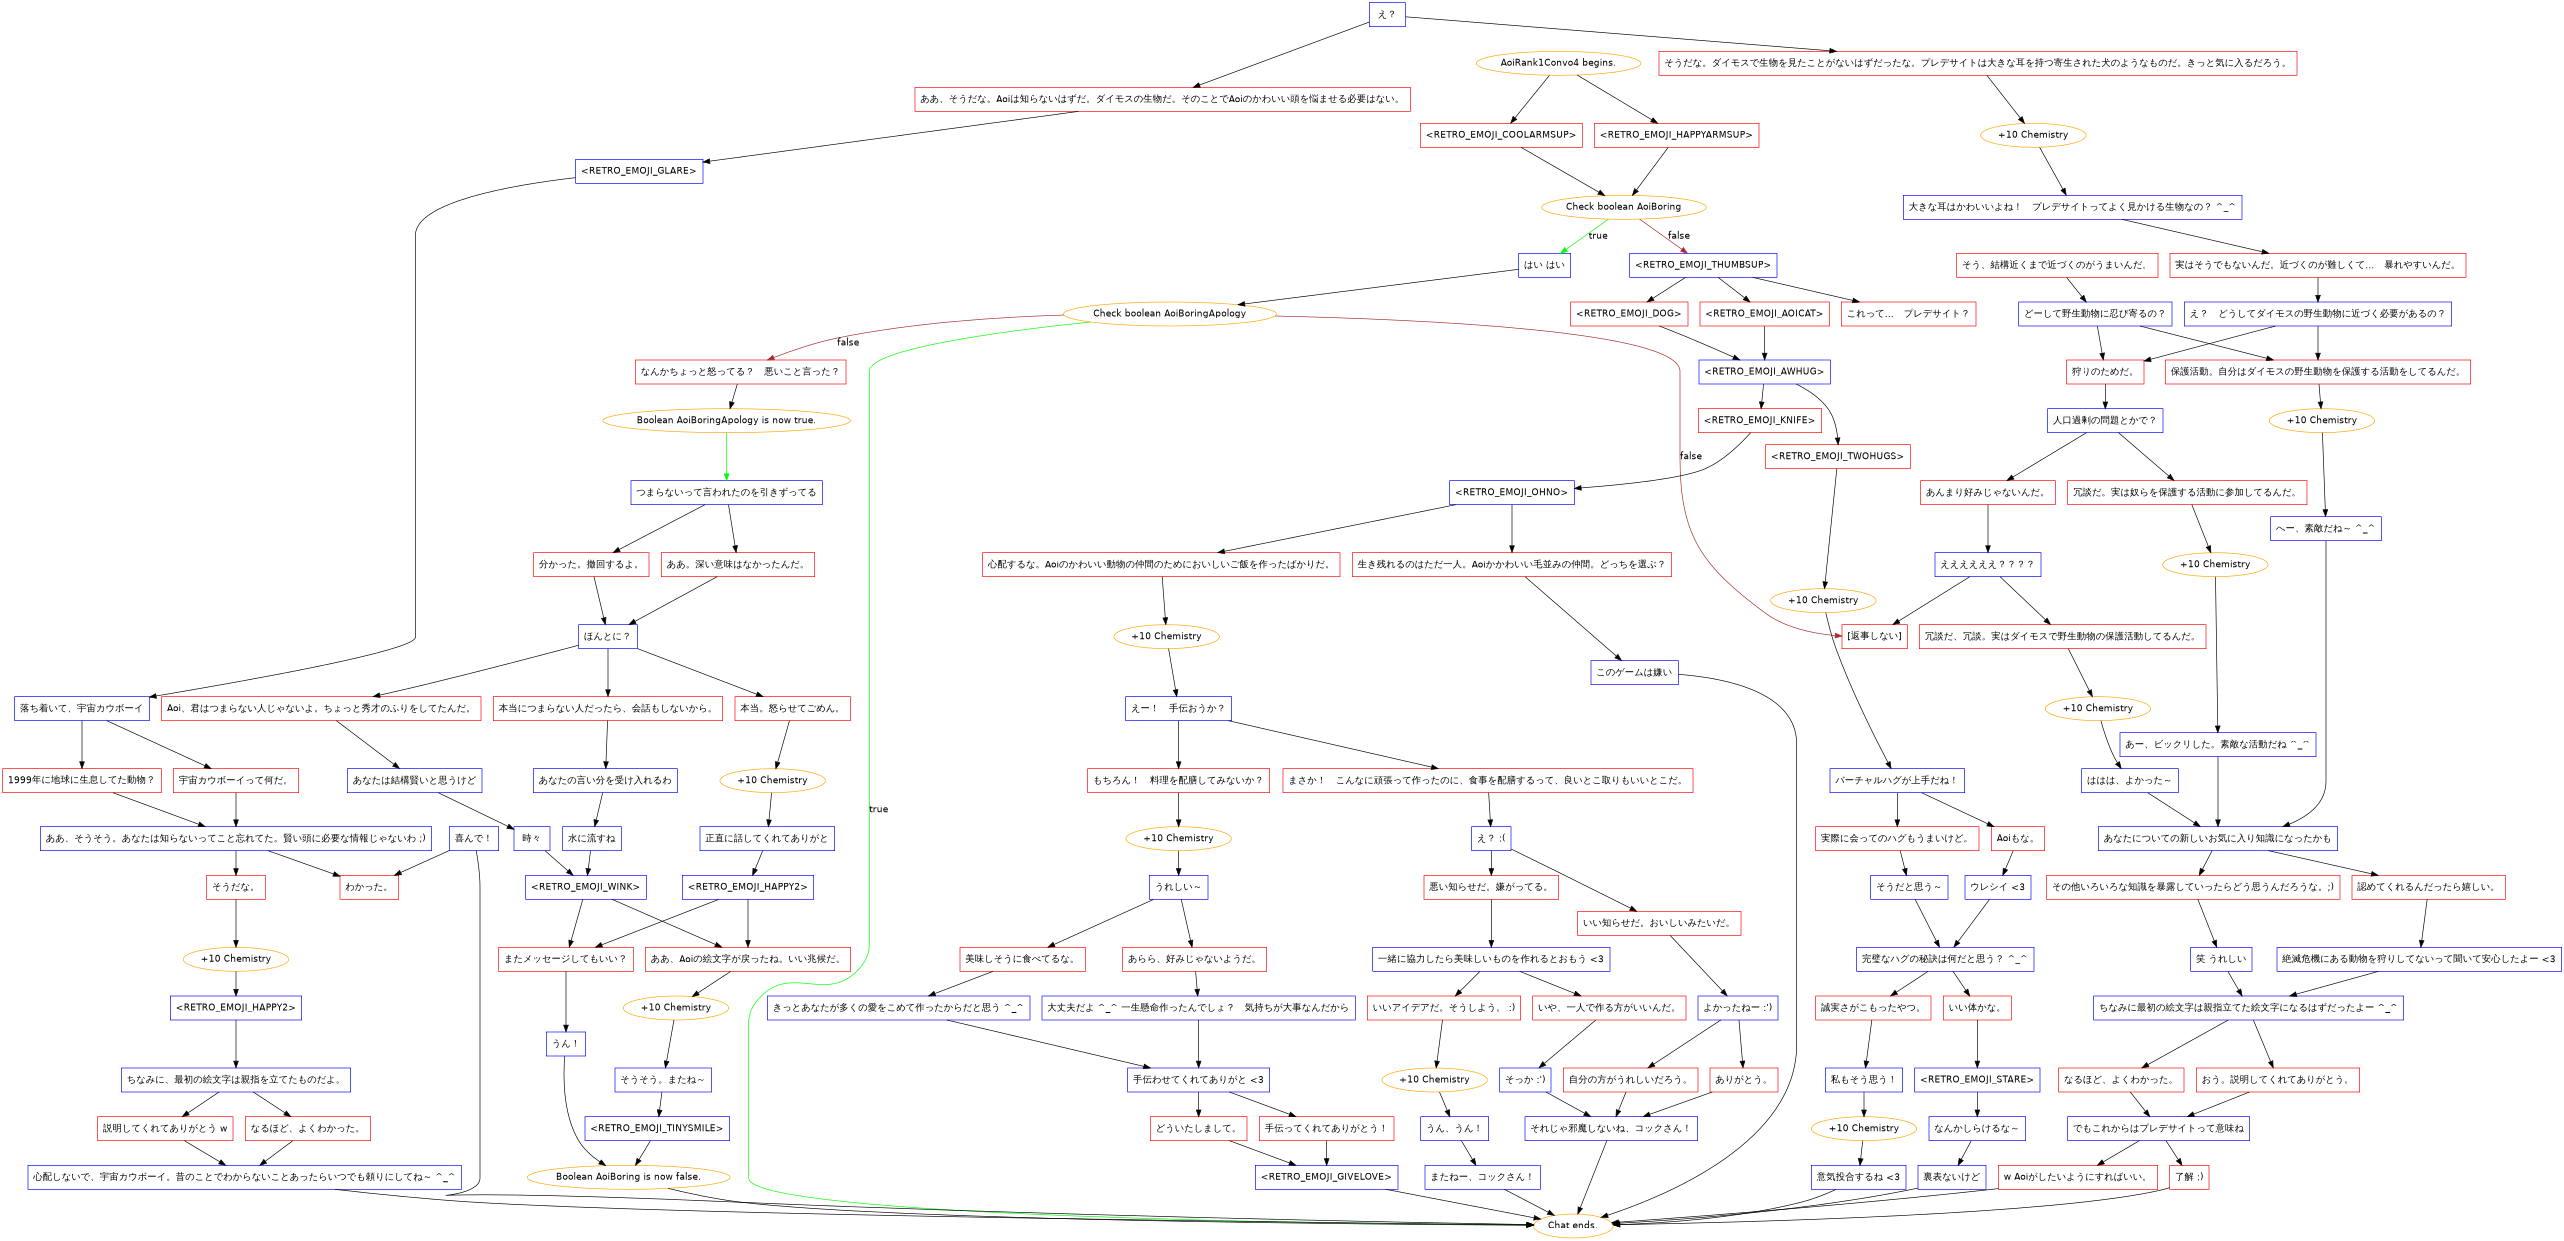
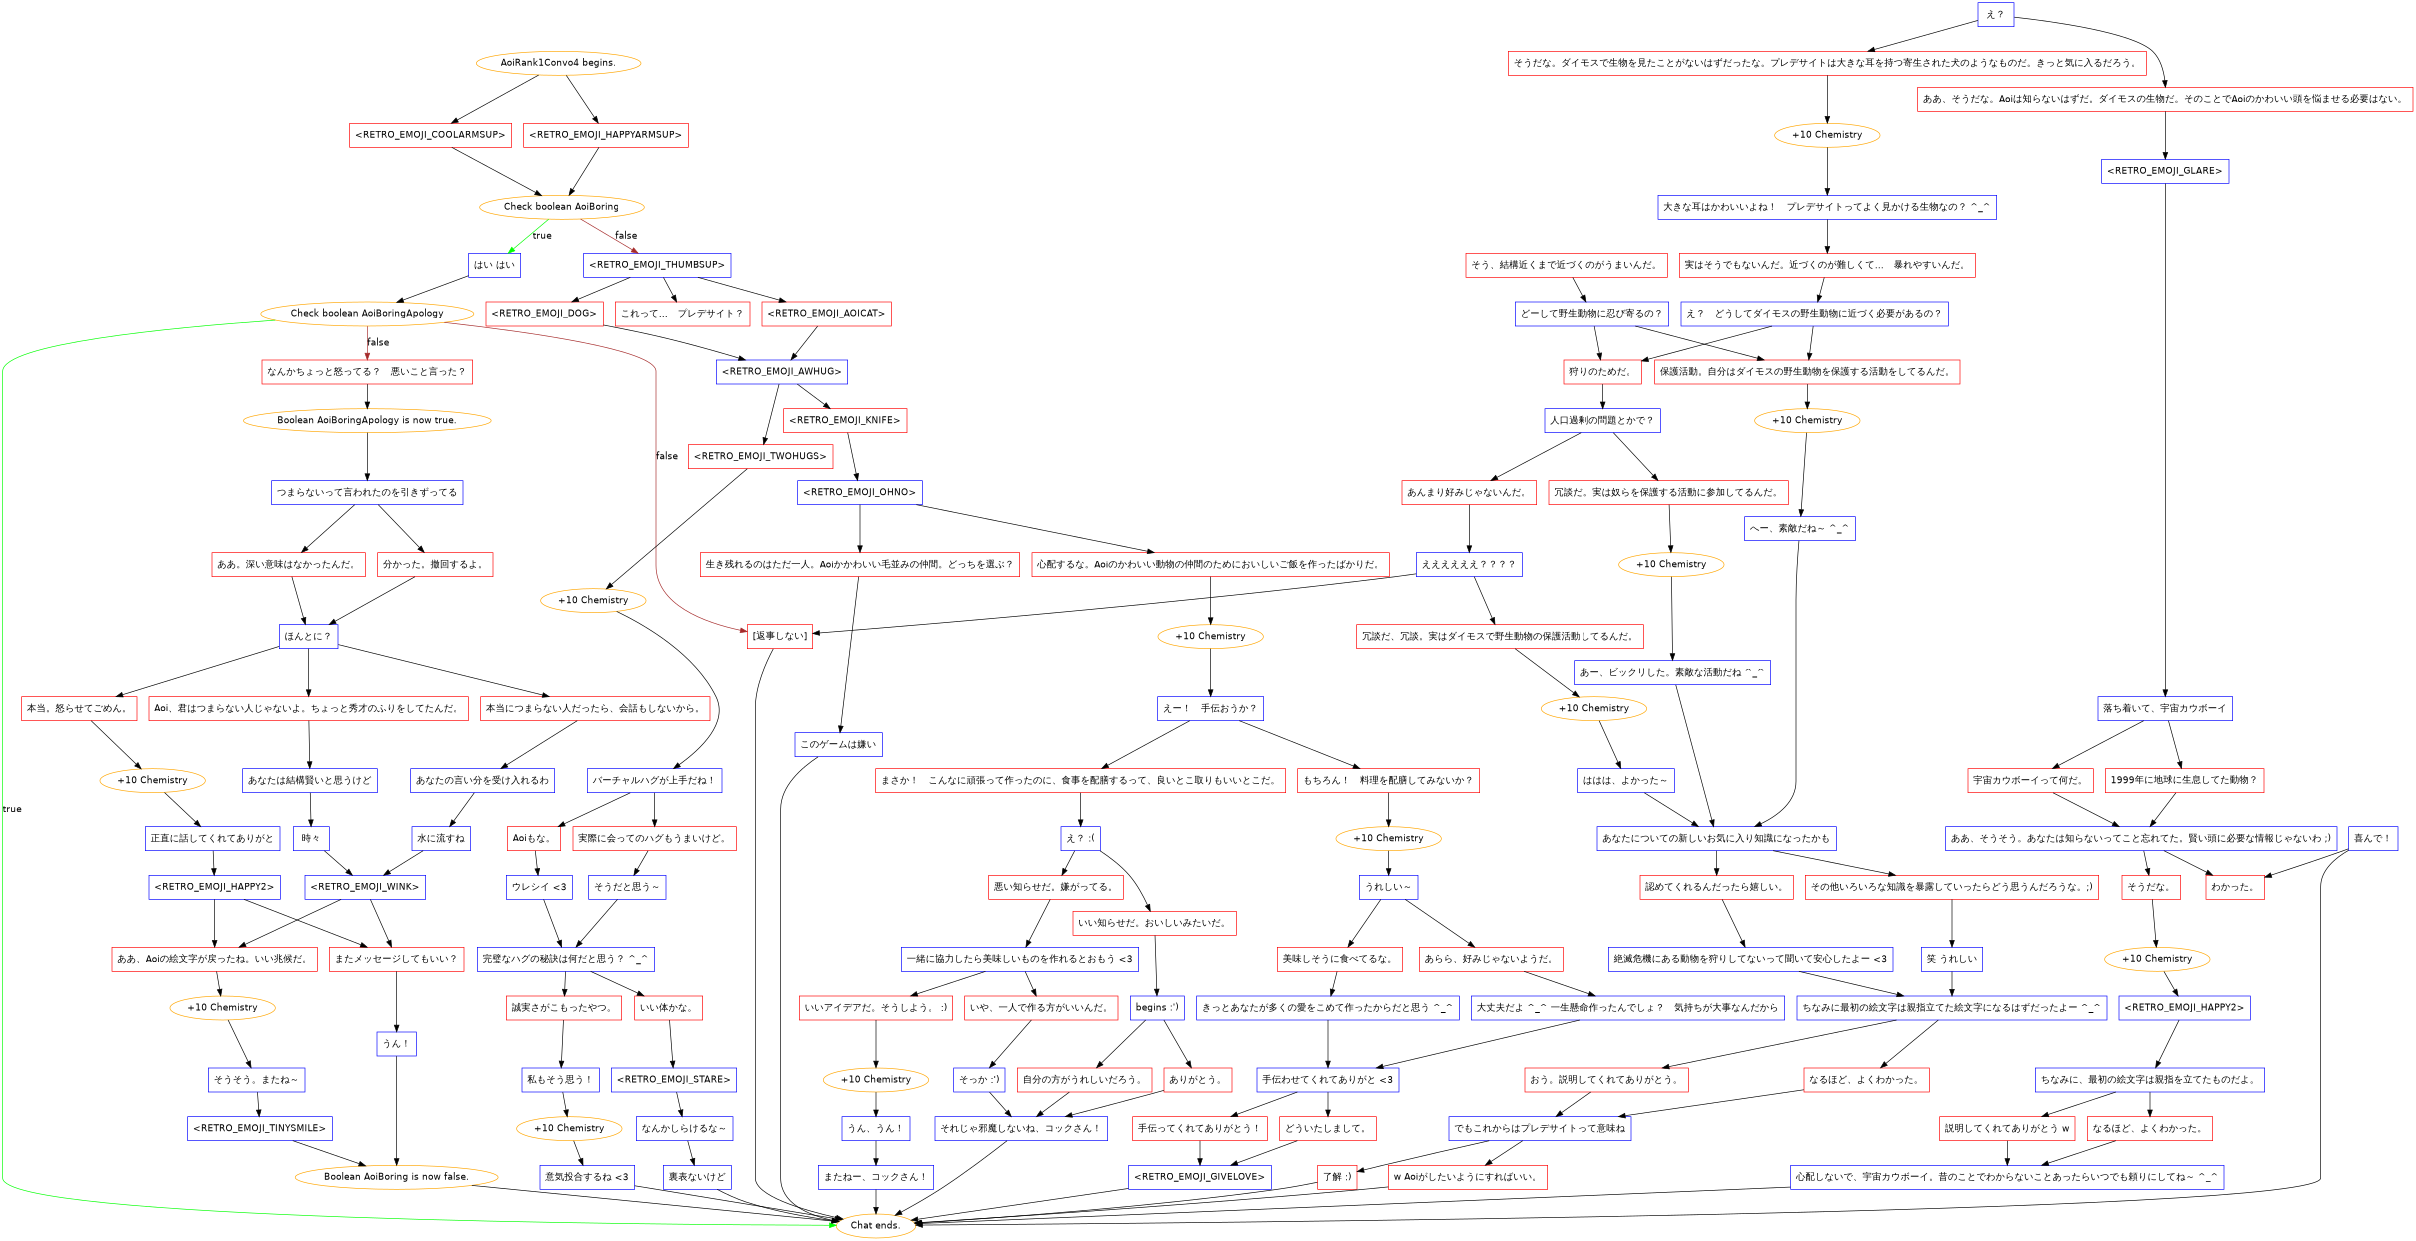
edge "Boolean AoiBoringApology is now true." -> "つまらないって言われたのを引きずってる": color green -> black
edge "[返事しない]" -> "Chat ends.": added
node "よかったねー :')": label "よかったねー :')" -> "begins :')"
